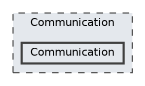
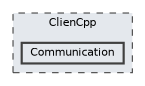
cluster "Communication": label "Communication" -> "ClienCpp"
